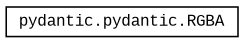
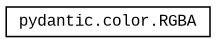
node "pydantic.pydantic.RGBA": label "pydantic.pydantic.RGBA" -> "pydantic.color.RGBA"
